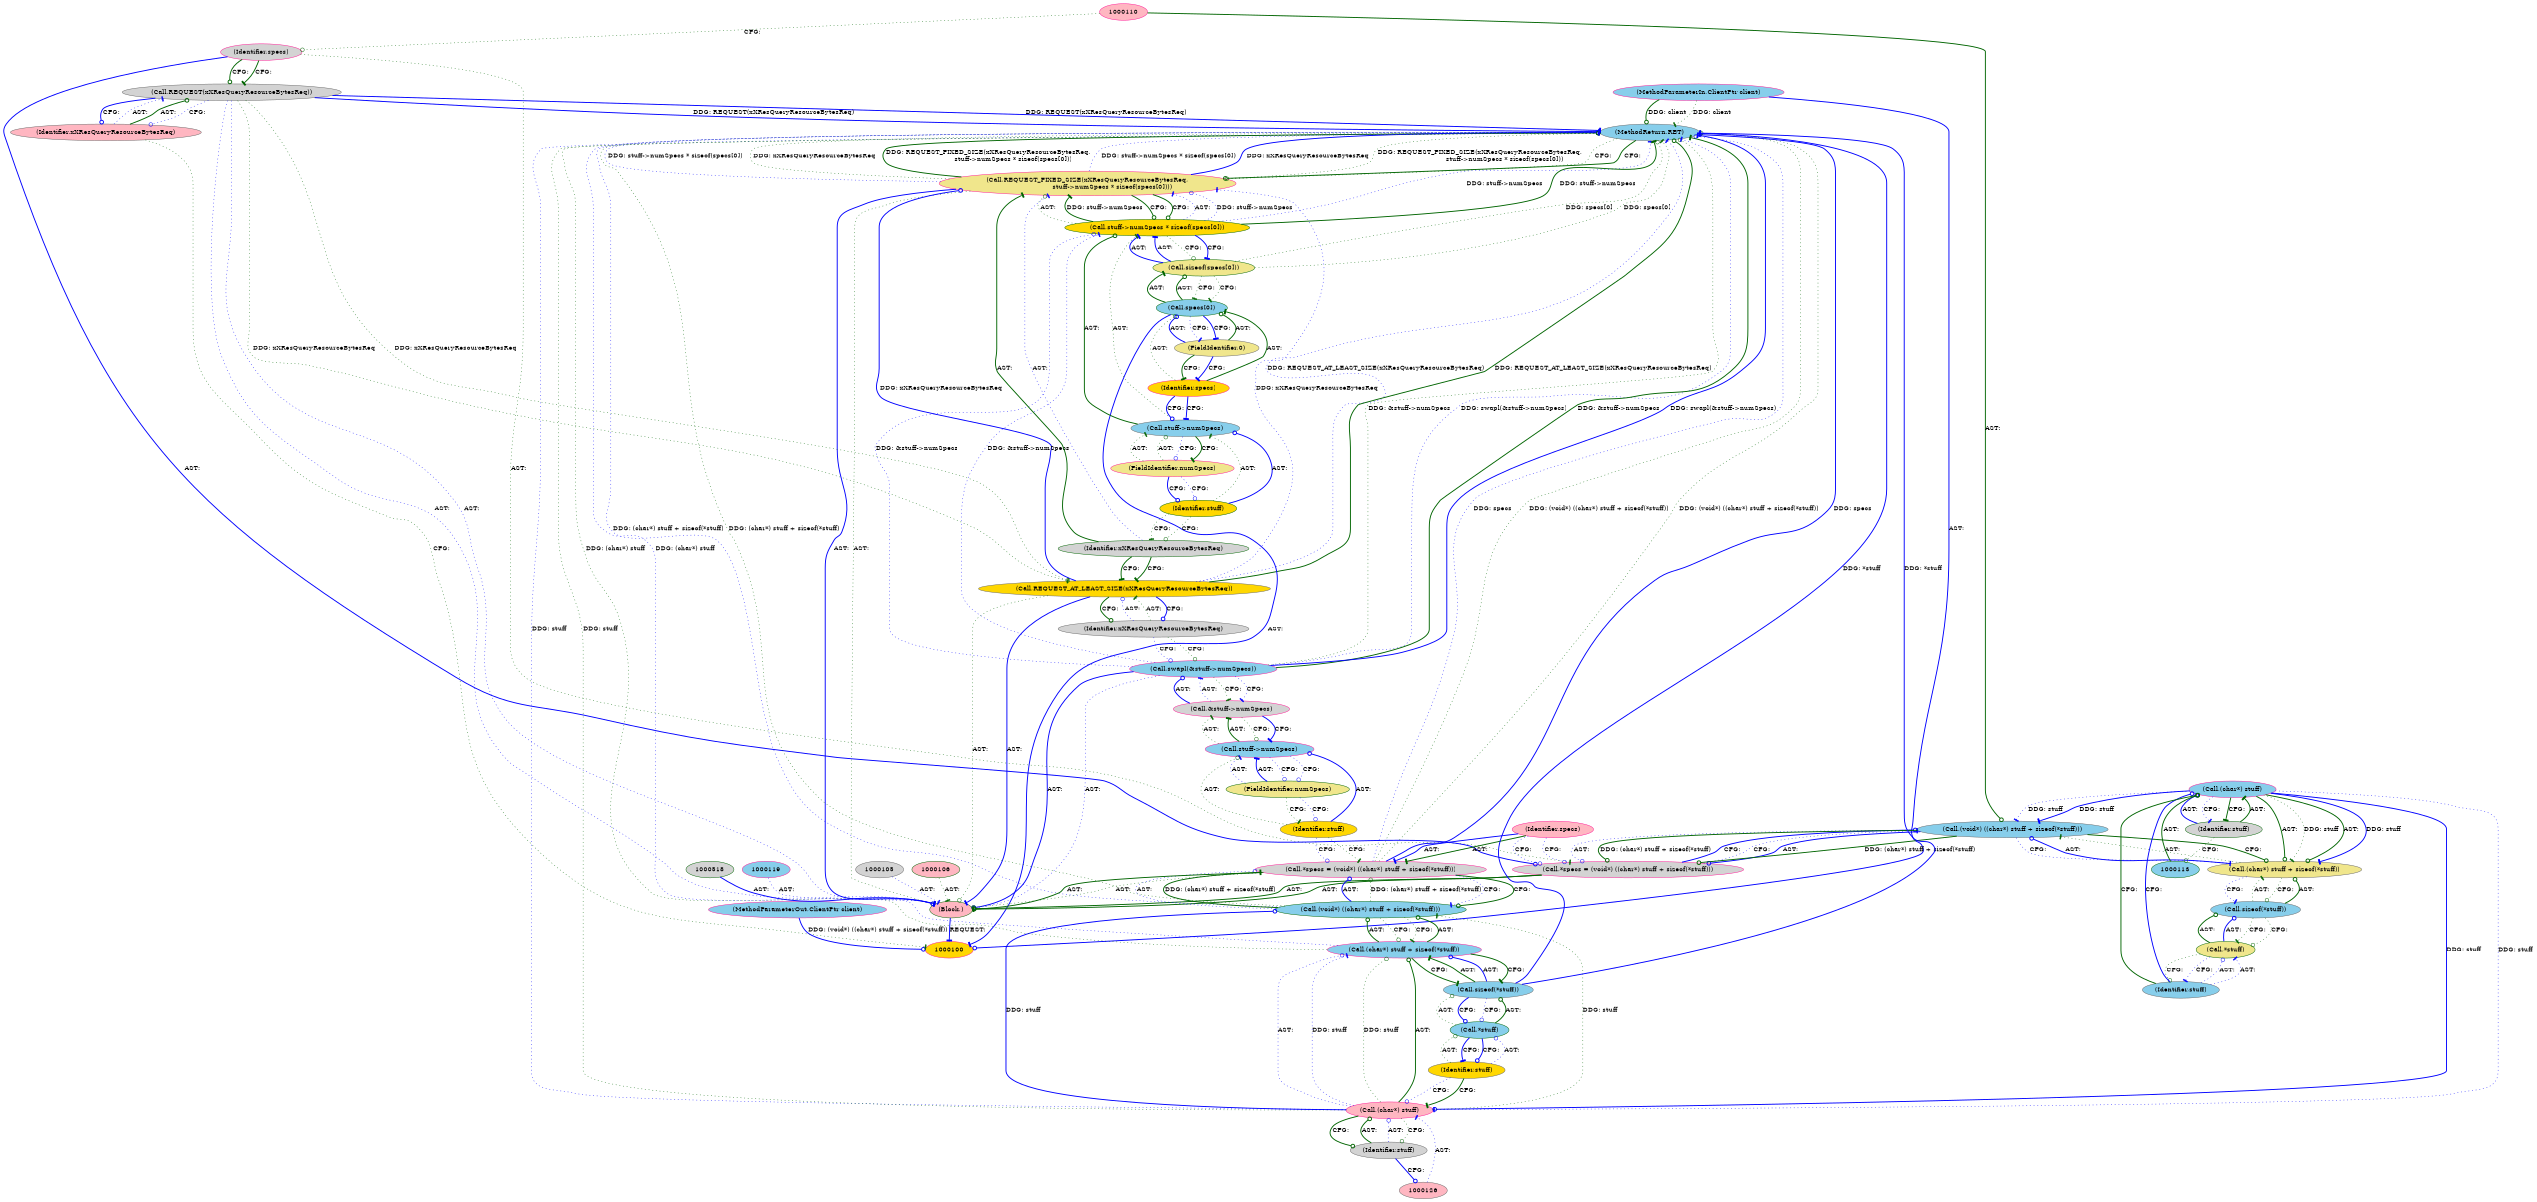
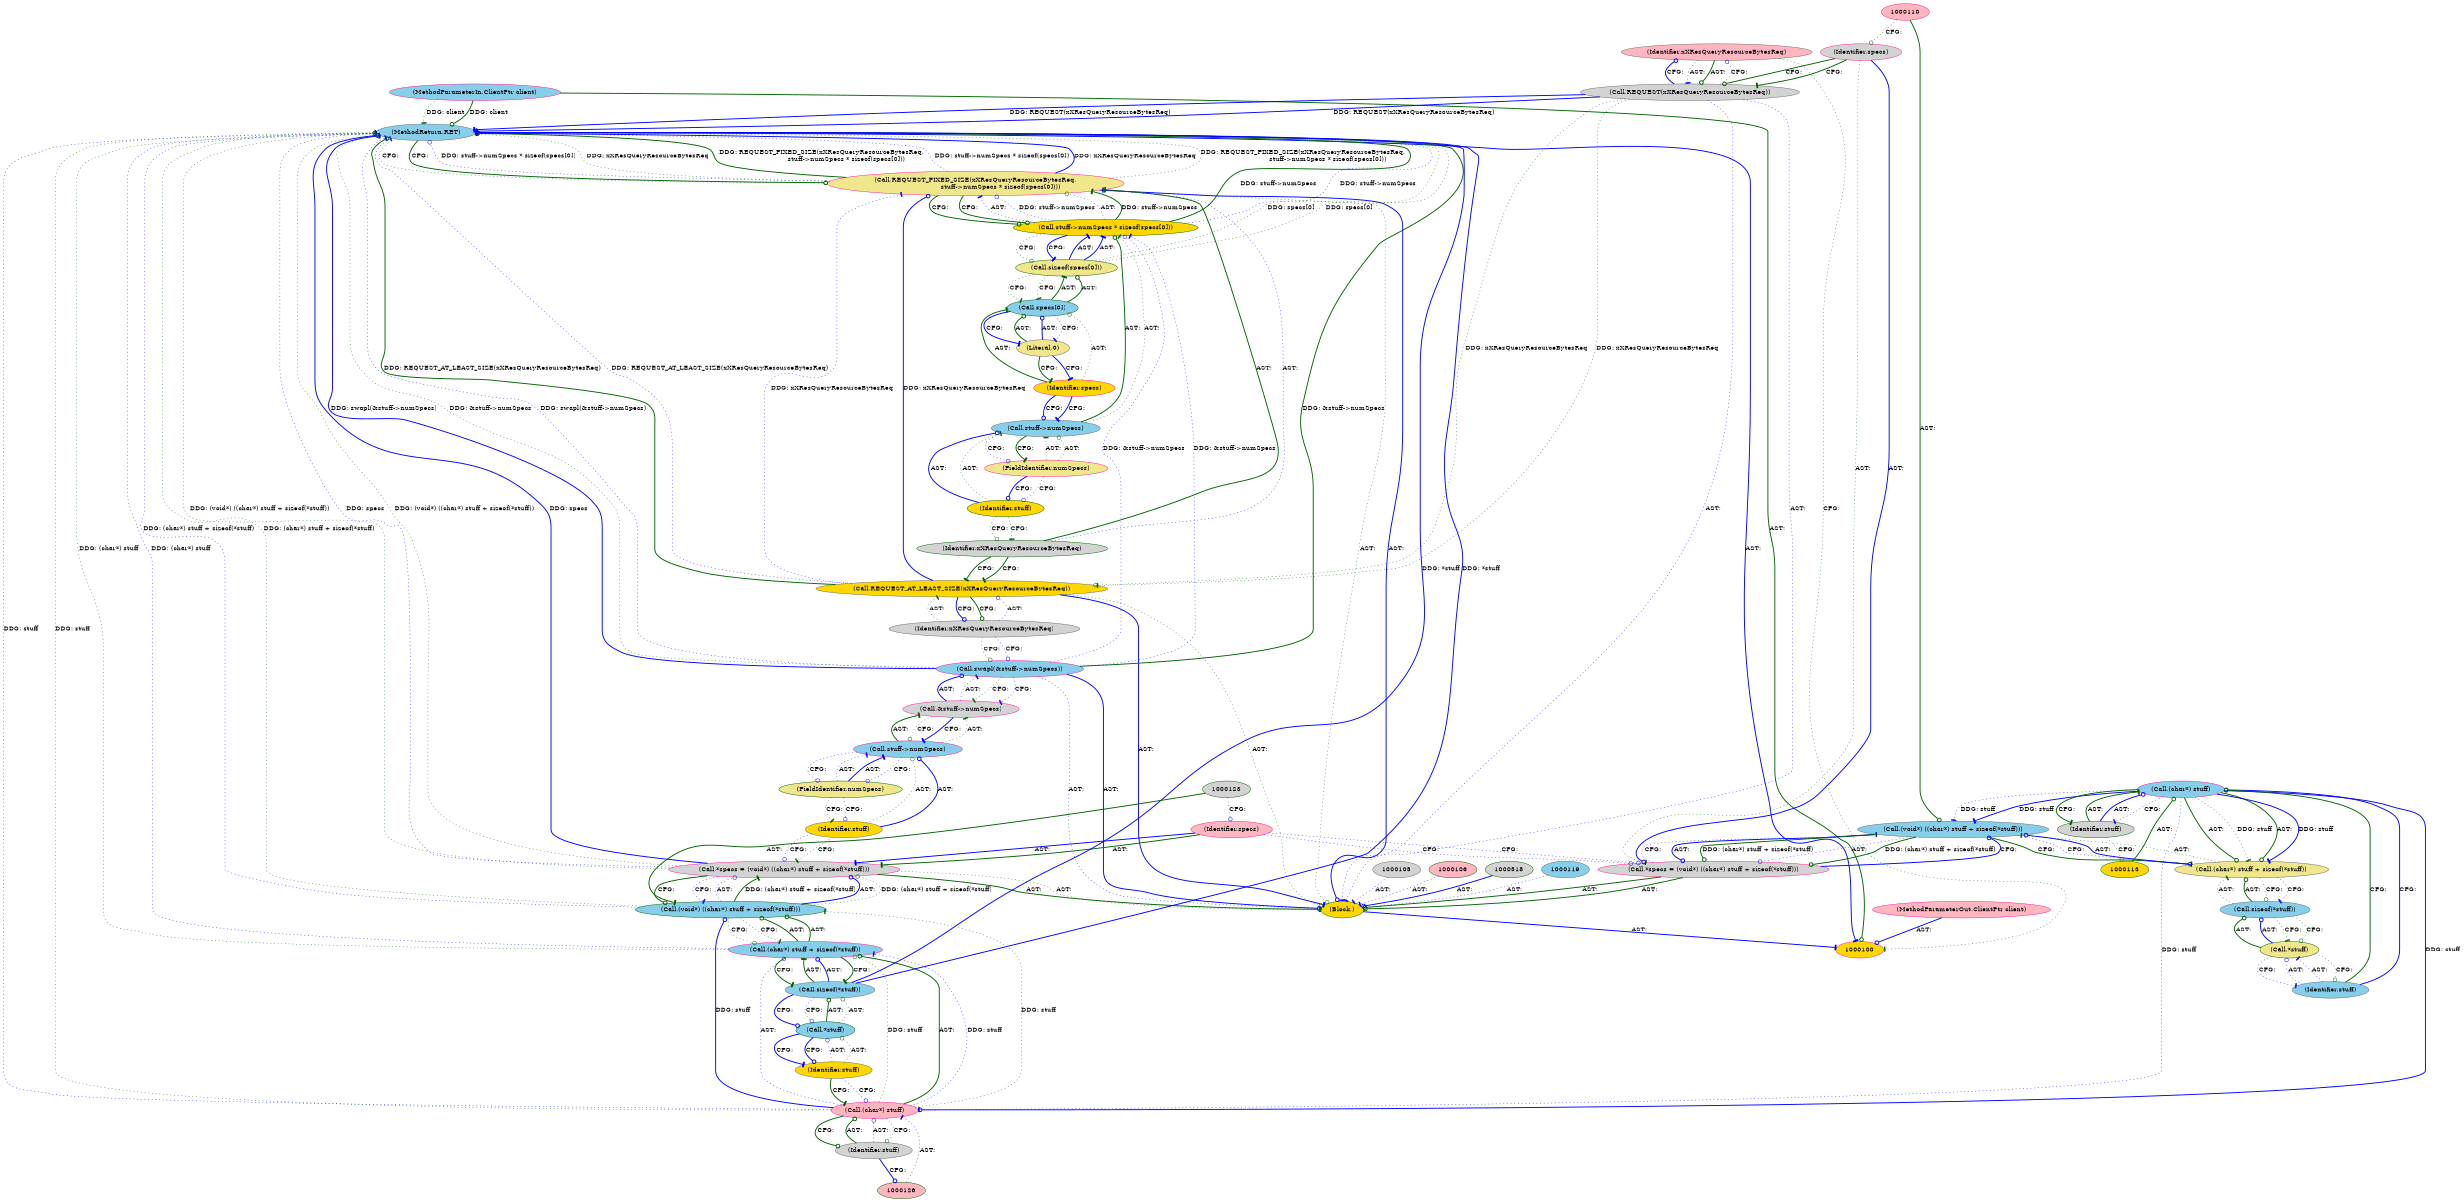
node "(FieldIdentifier,0)": label "(FieldIdentifier,0)" -> "(Literal,0)"
edge "(Call,specs[0])" -> "1000100": now "(MethodReturn,RET)" -> "1000100"
node "1000123": added
edge "(MethodParameterIn,ClientPtr client)" -> "1000100": color blue -> darkgreen
node "1000119": color deeppink -> gray40
node "1000113": fillcolor skyblue -> gold
edge "1000106" -> "(Block,)": color darkgreen -> blue
edge "1000119" -> "(Block,)": arrowhead tee -> odot
edge "1000518" -> "(Block,)": arrowhead tee -> odot
node "(MethodParameterOut,ClientPtr client)": fillcolor skyblue -> lightpink
node "(Block,)": fillcolor lightpink -> gold
edge "(MethodParameterOut,ClientPtr client)" -> "1000100": label "DDG: (void*) ((char*) stuff + sizeof(*stuff))" -> "AST: "
edge "(Block,)" -> "1000100": label "REQUEST: " -> "AST: "
node "1000126": color gray40 -> darkgreen
